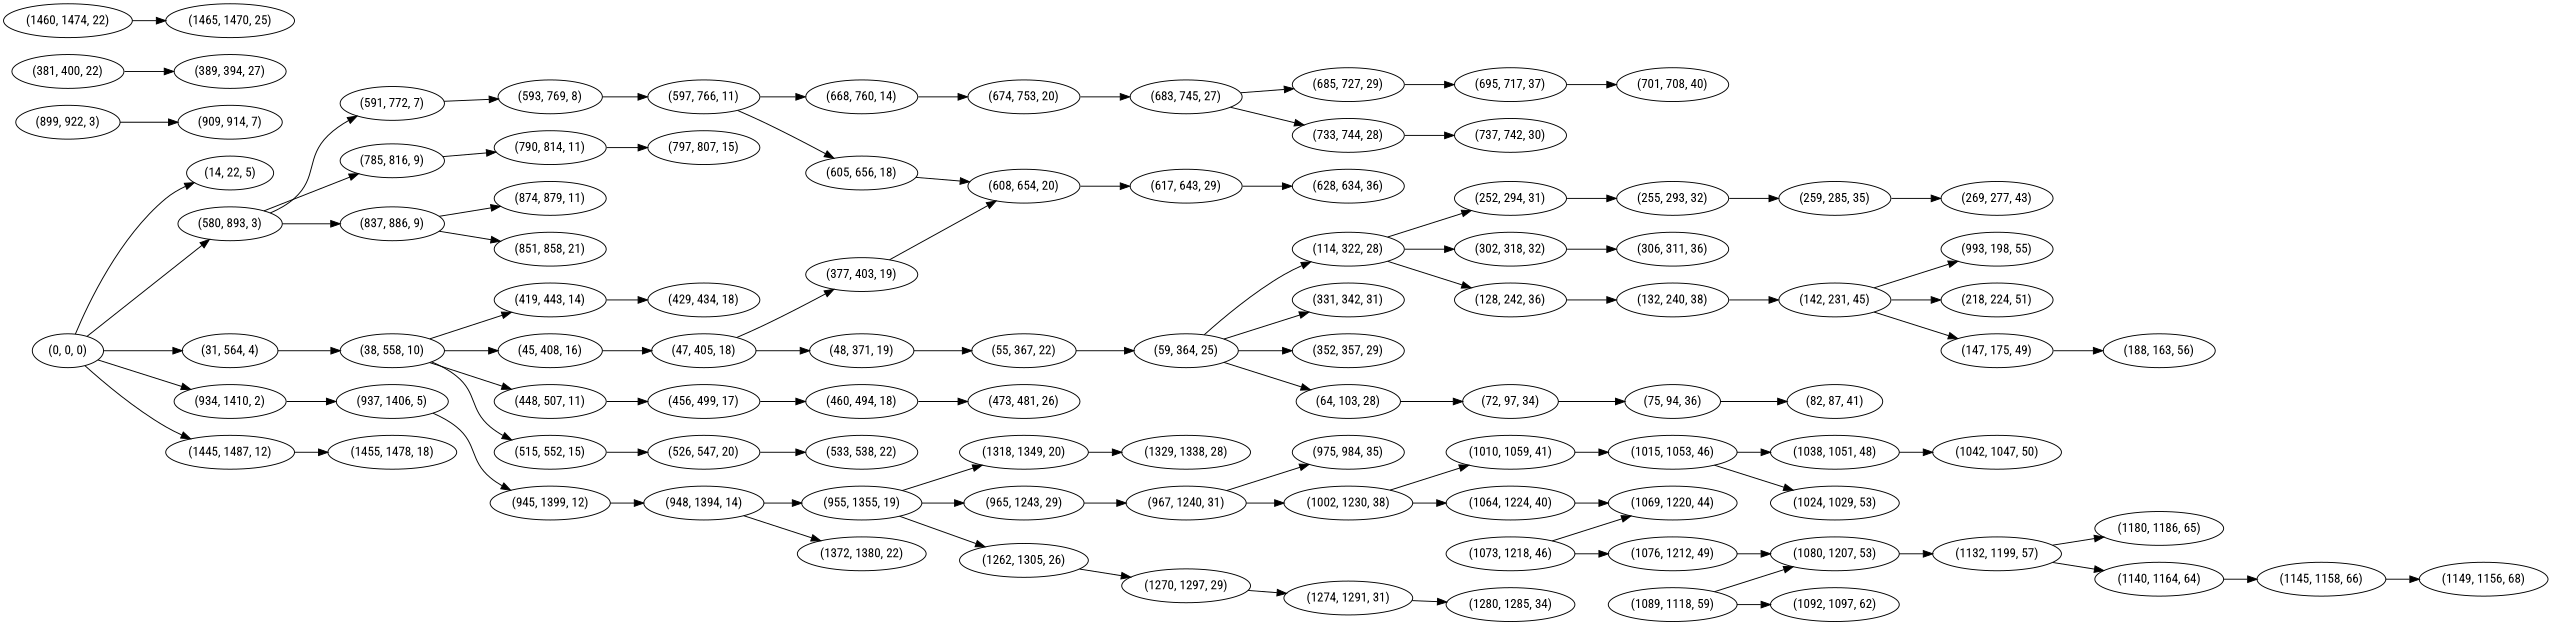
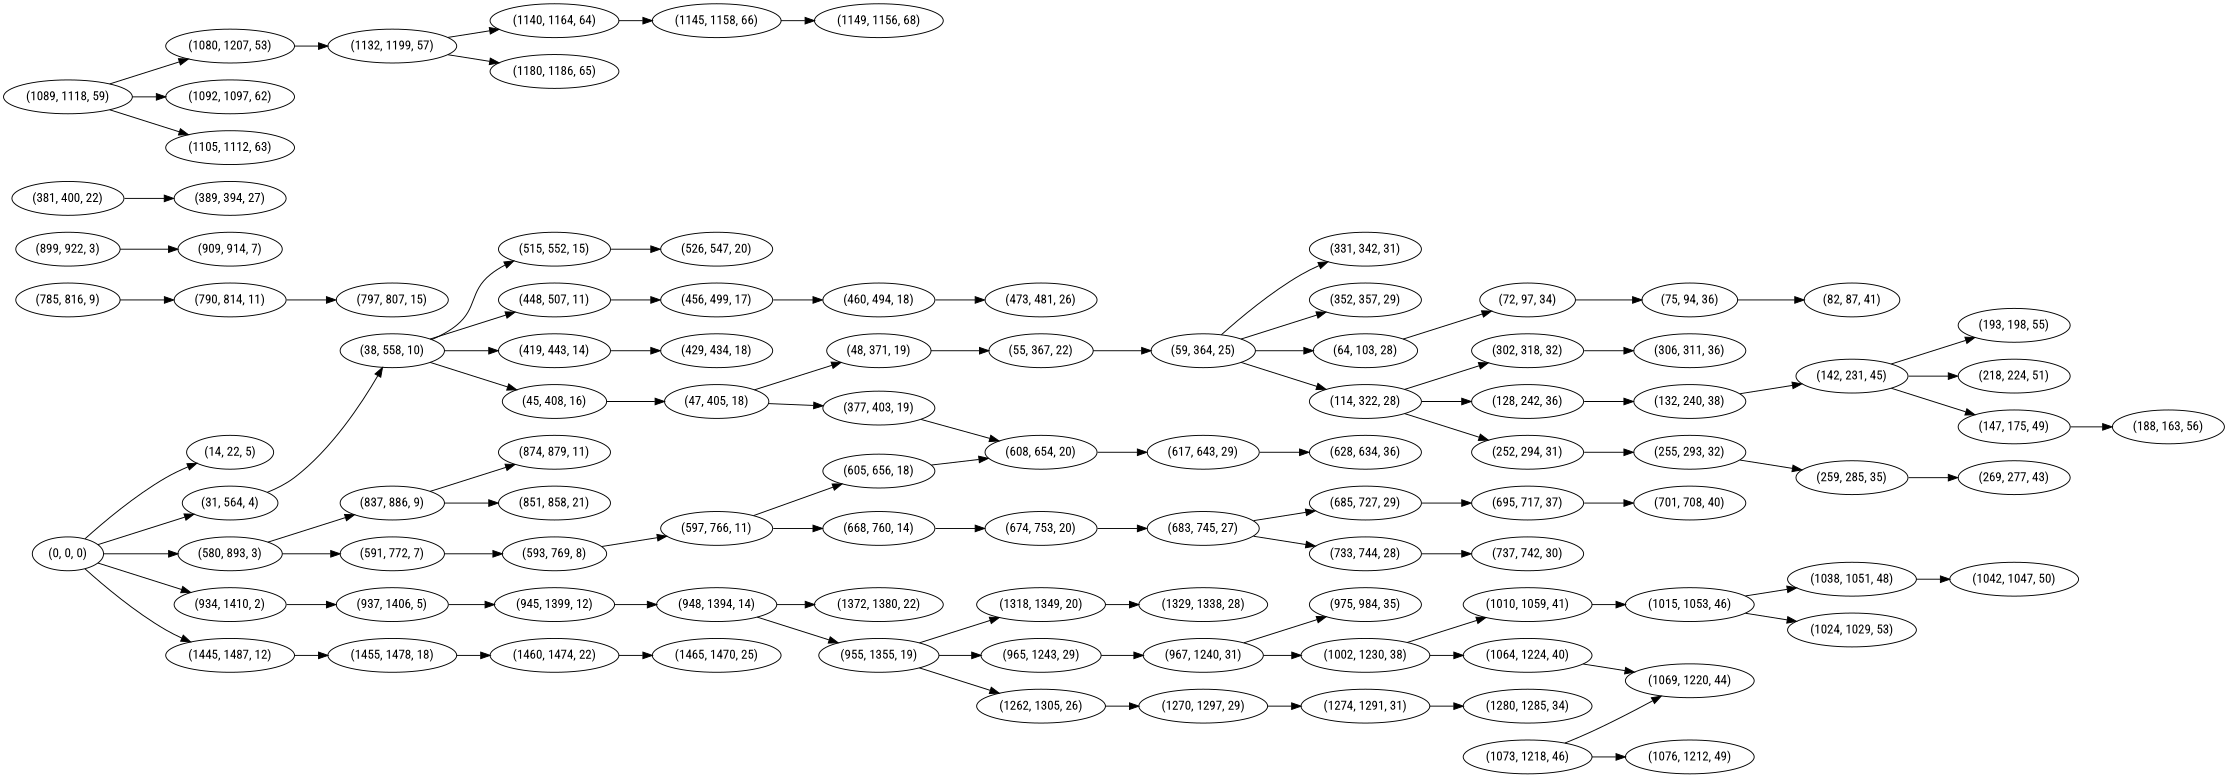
node "(1105, 1112, 63)": added
edge "(580, 893, 3)" -> "(785, 816, 9)": removed
node "(993, 198, 55)": label "(993, 198, 55)" -> "(193, 198, 55)"
node "(533, 538, 22)": removed
edge "(1076, 1212, 49)" -> "(1080, 1207, 53)": removed
edge "(1455, 1478, 18)" -> "(1460, 1474, 22)": added
